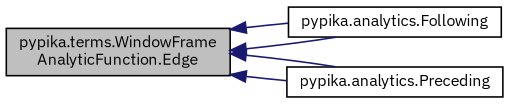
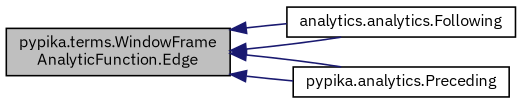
node "pypika.analytics.Following": label "pypika.analytics.Following" -> "analytics.analytics.Following"
